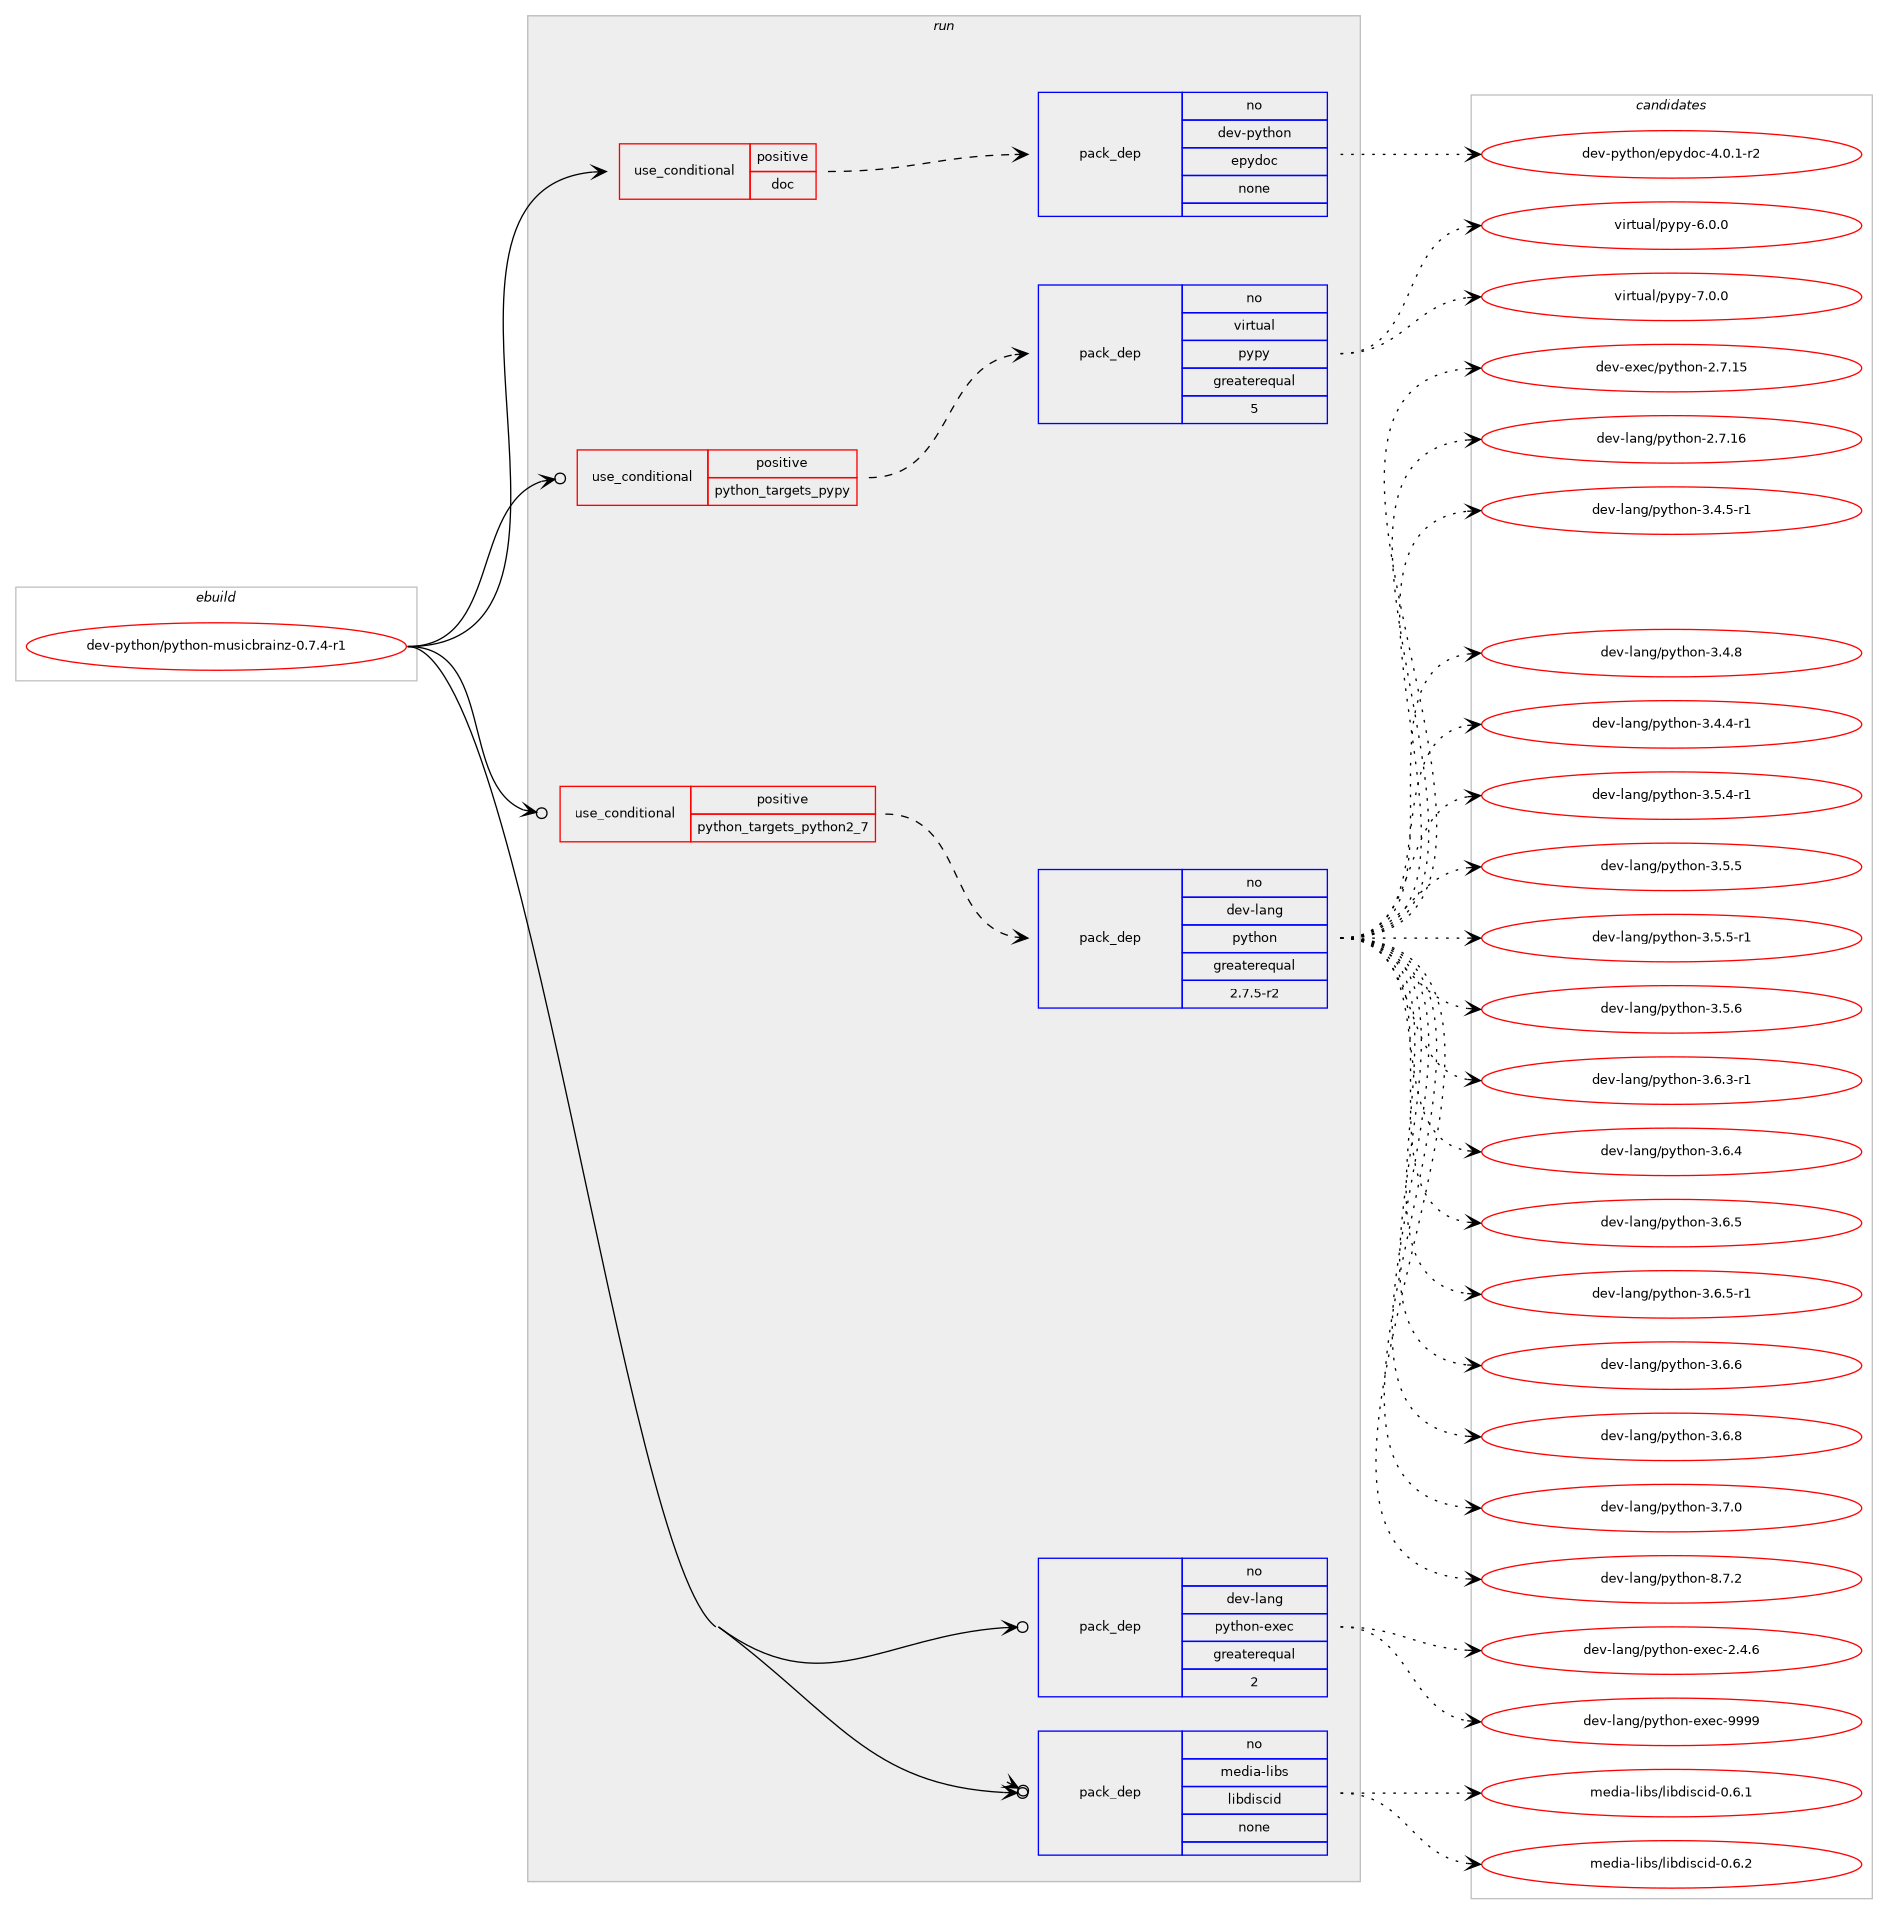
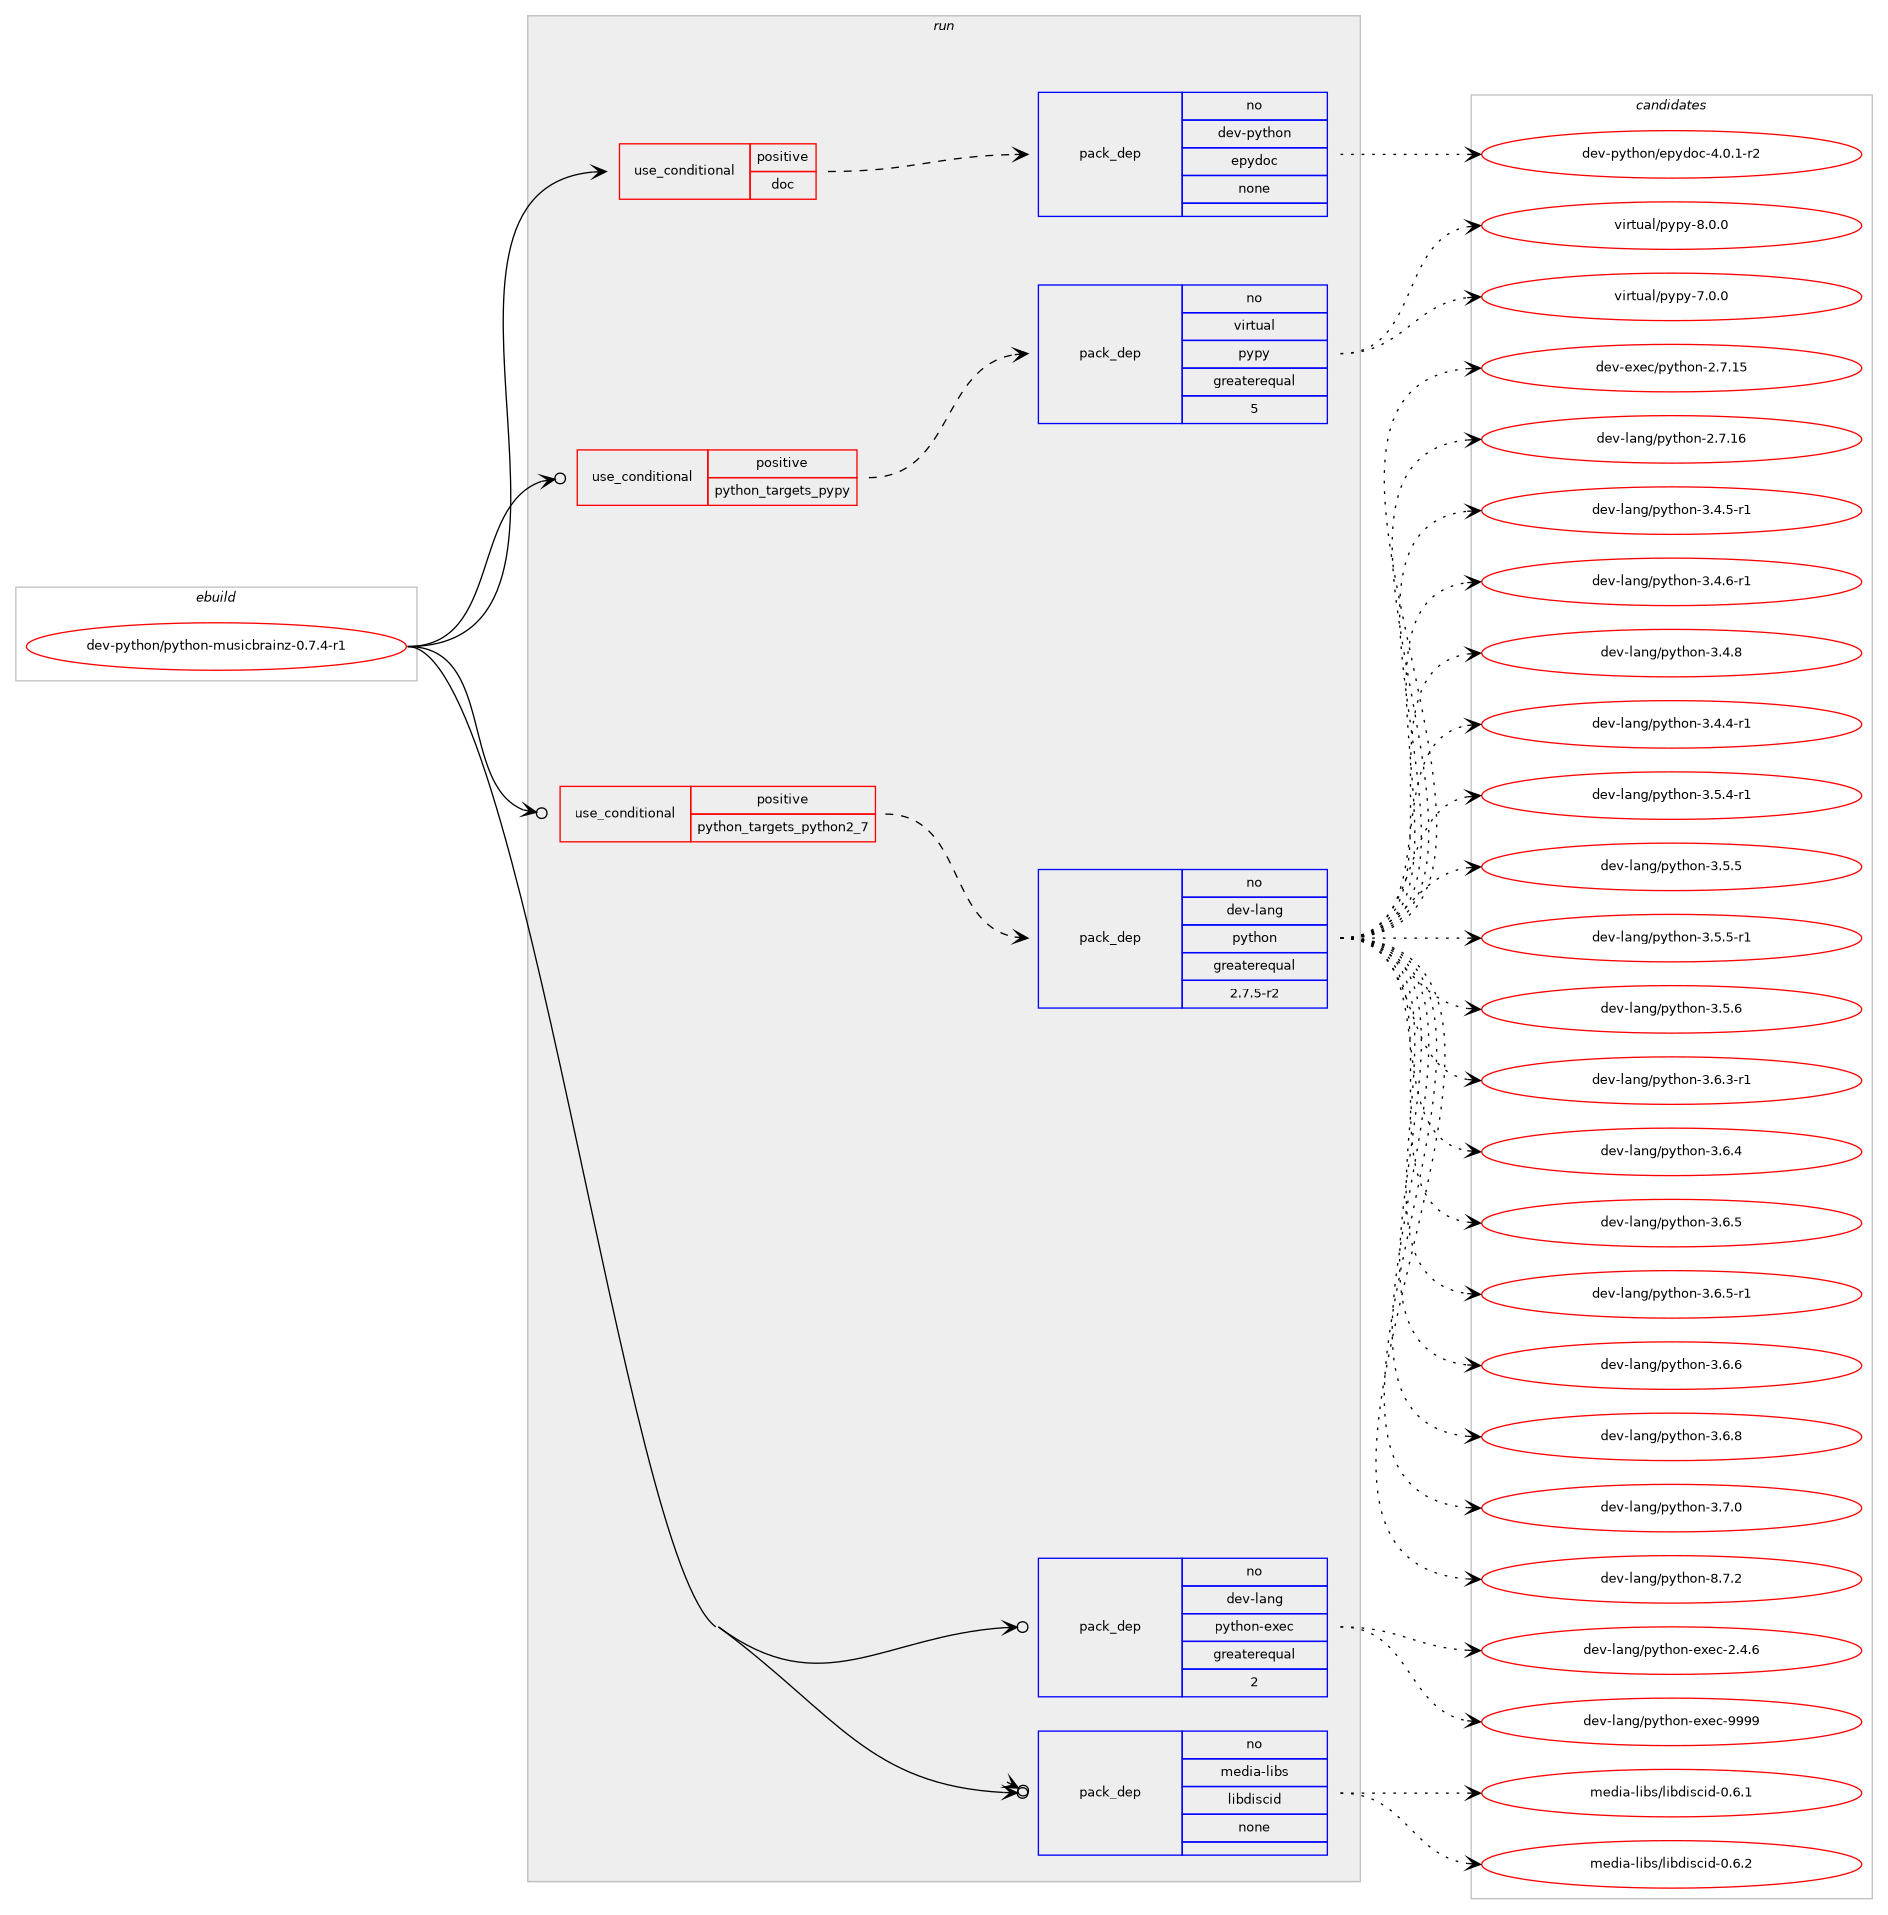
node "virtual/pypy-6.0.0": label "virtual/pypy-6.0.0" -> "virtual/pypy-8.0.0"
node "dev-lang/python-3.4.6-r1": added
